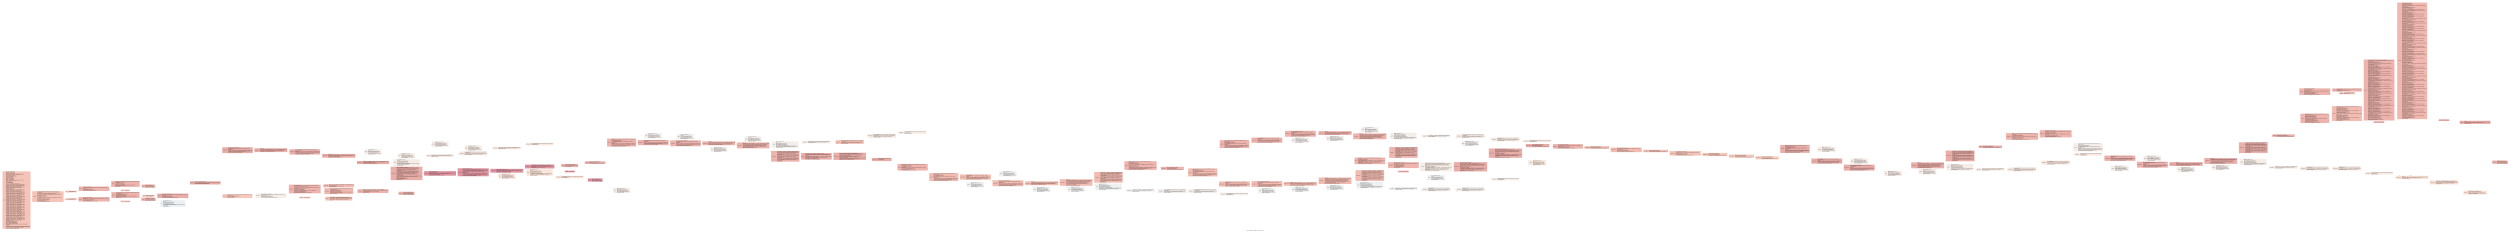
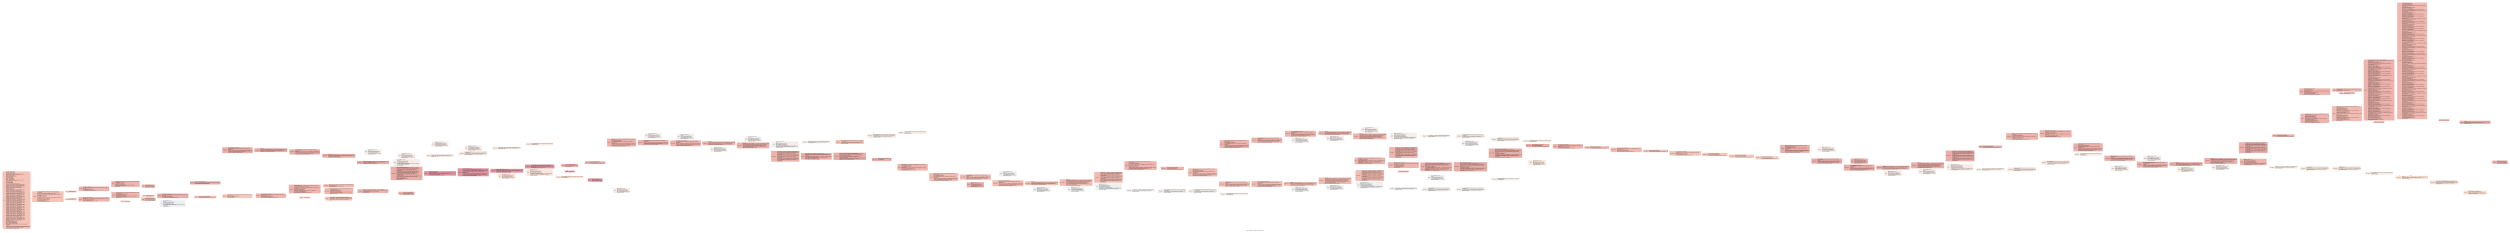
node "if.then242:": fillcolor #e8d6cc70 -> #d24b4070
node "lpad218:": fillcolor #ead5c970 -> #d24b4070
node "lpad259:": fillcolor #e8d6cc70 -> #d6524470
node "sw.epilog:": fillcolor #ecd3c570 -> #d0473d70
node "invoke.cont224:": added
node "lpad100:": fillcolor #dbdcde70 -> #d0473d70
node "for.end:": removed
node "lpad135:": removed
node "for.cond411:": fillcolor #e8d6cc70 -> #d8564670
node "for.end407:": added
